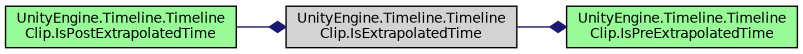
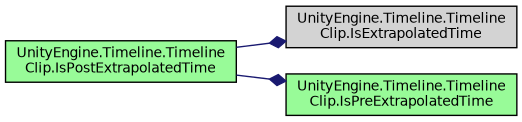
edge "UnityEngine.Timeline.Timeline Clip.IsExtrapolatedTime" -> "UnityEngine.Timeline.Timeline Clip.IsPreExtrapolatedTime": now "UnityEngine.Timeline.Timeline Clip.IsPostExtrapolatedTime" -> "UnityEngine.Timeline.Timeline Clip.IsPreExtrapolatedTime"
